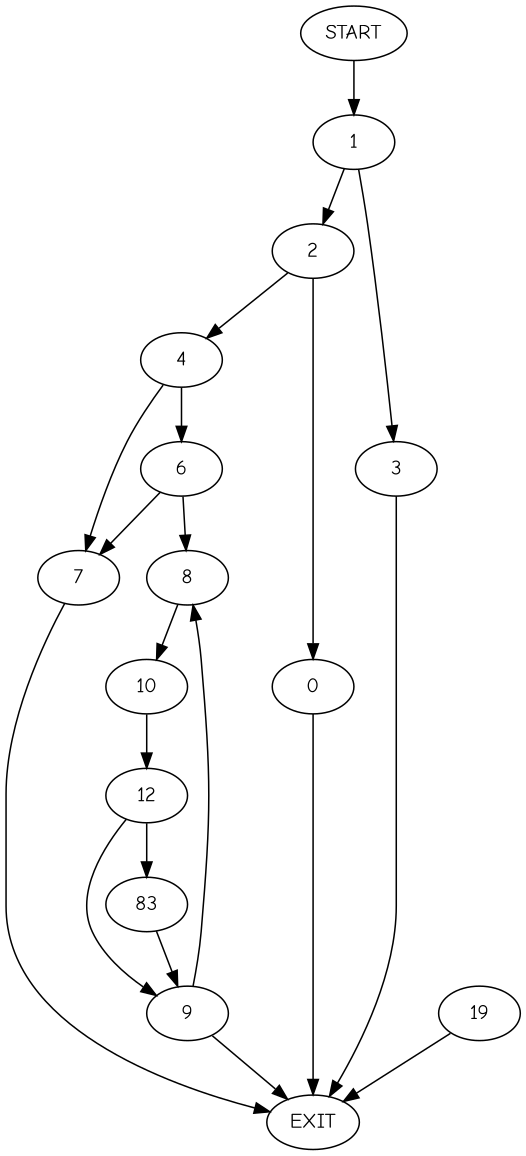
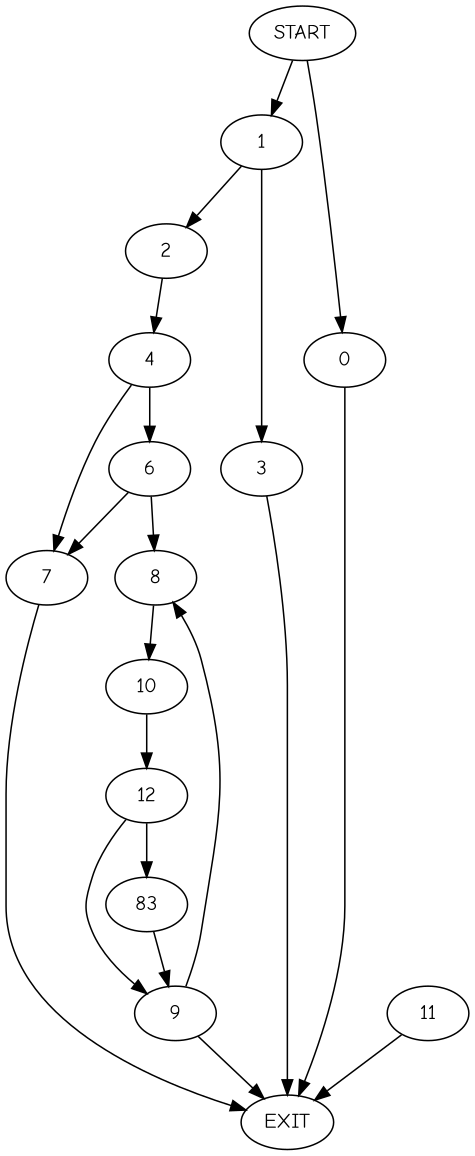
edge "2" -> "0": now "START" -> "0"
node "19": label "19" -> "11"
